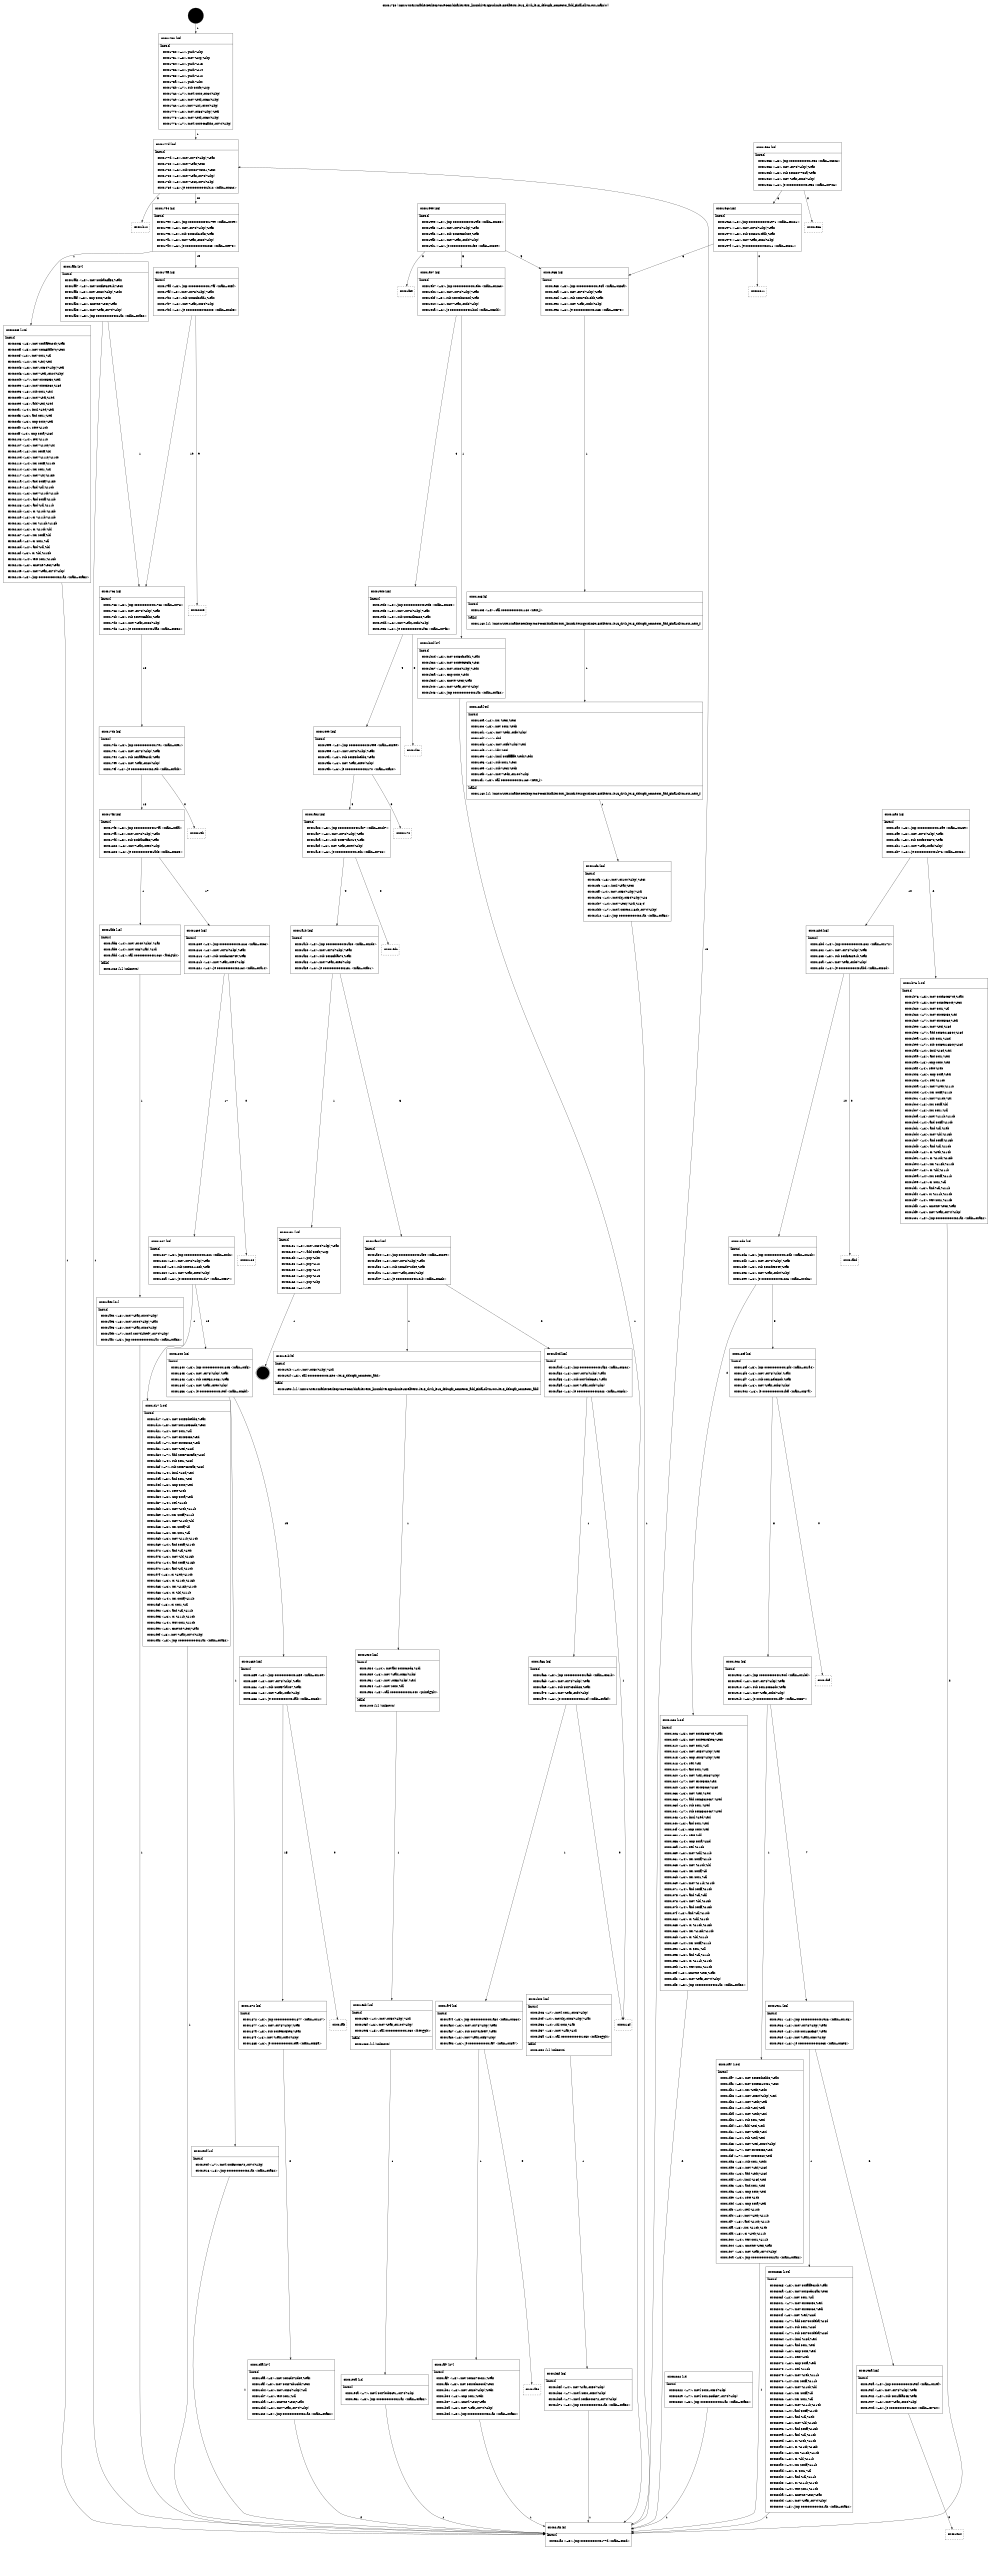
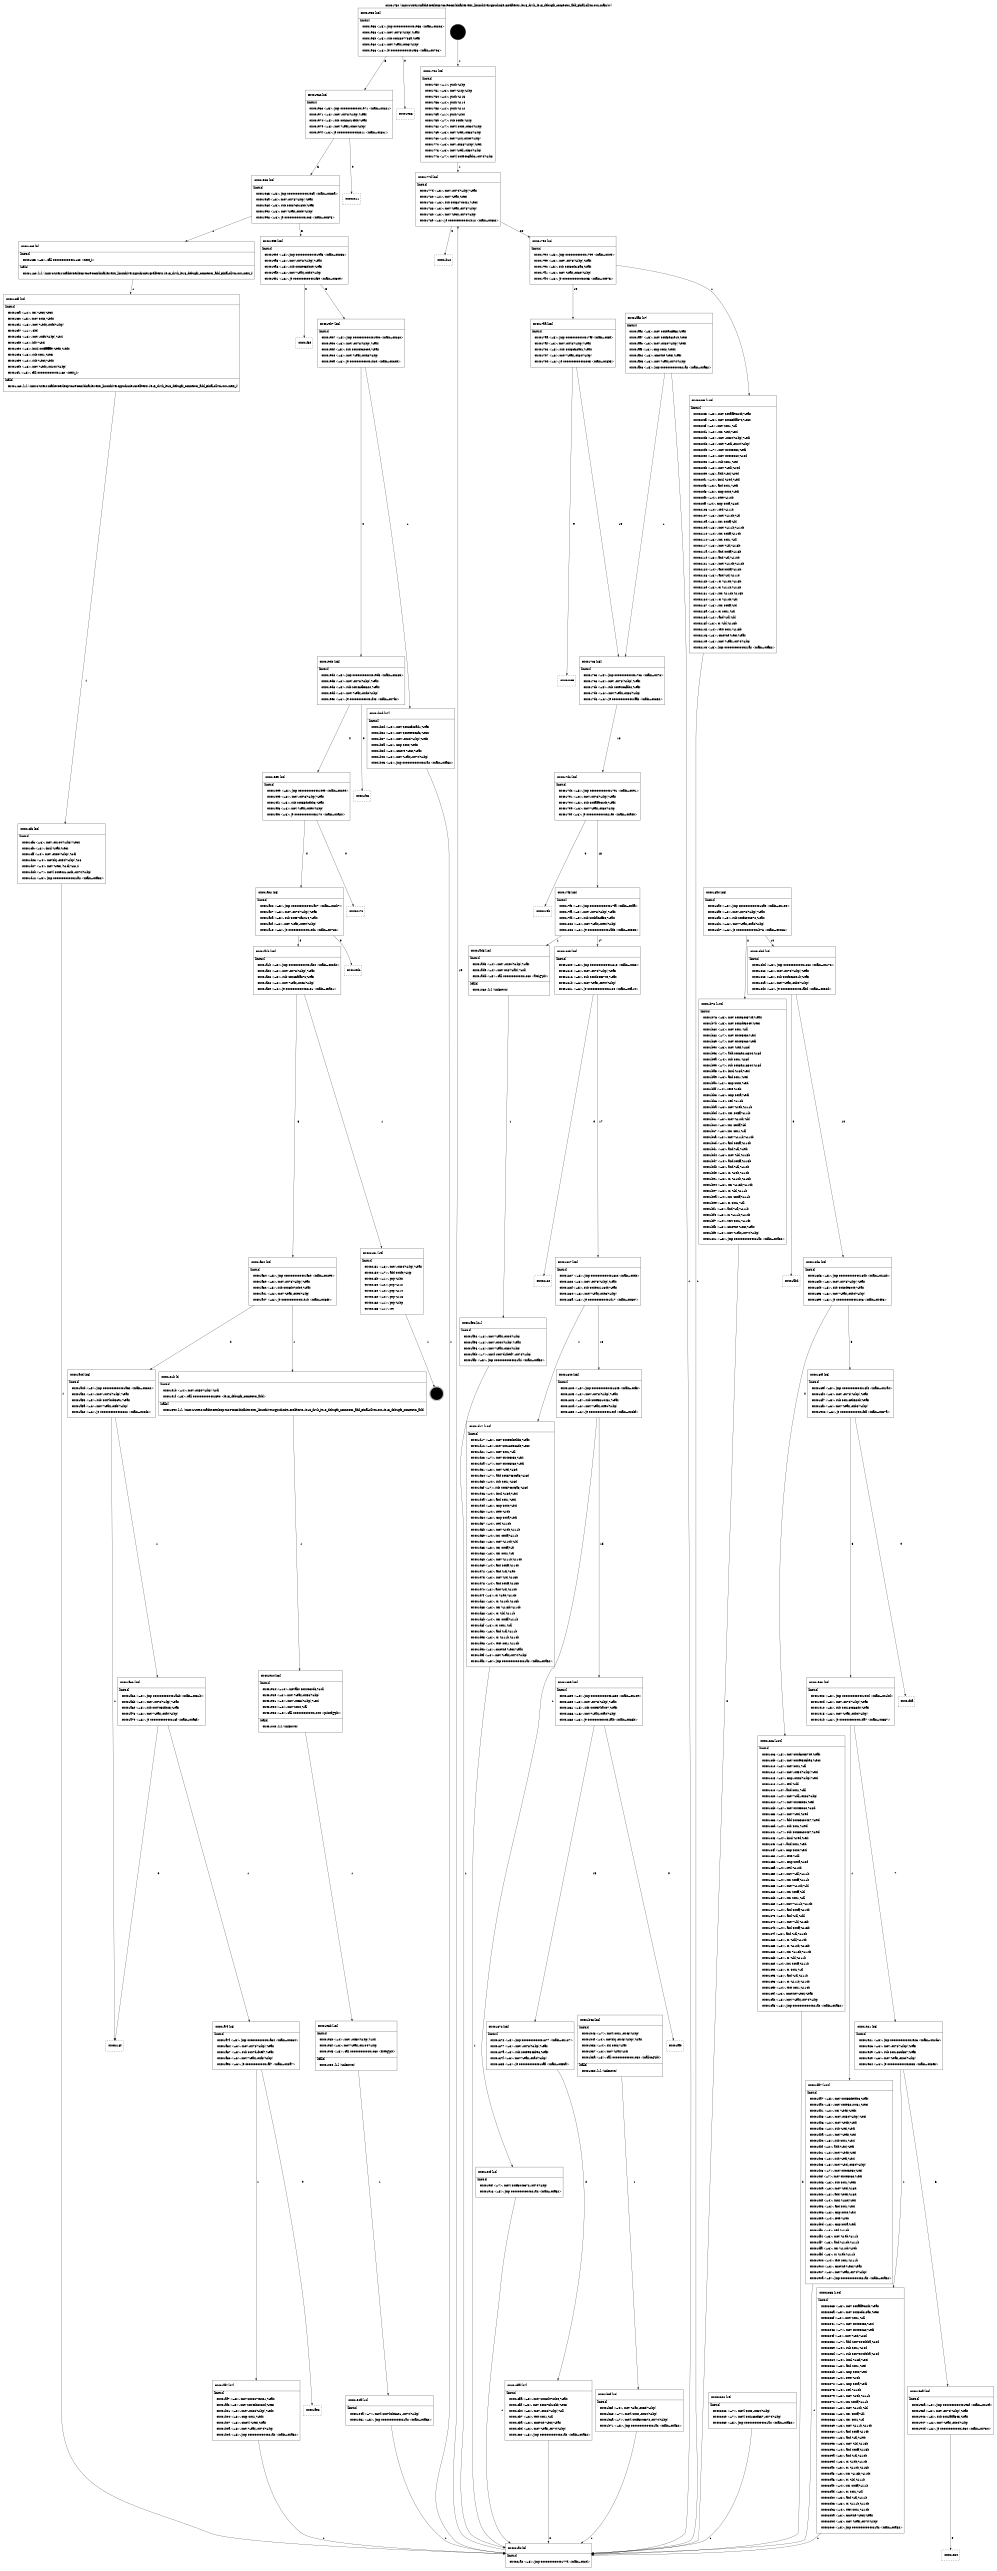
edge "0x40199e [25]" -> "0x401985 [25]": reversed
